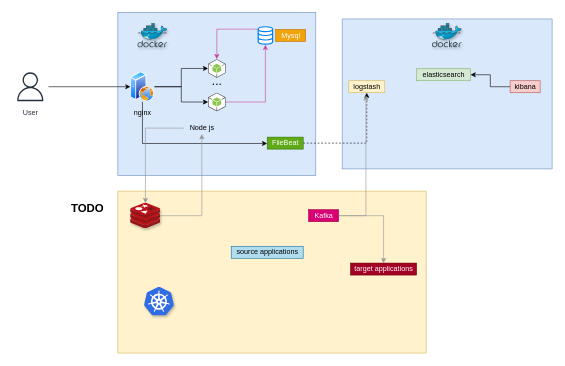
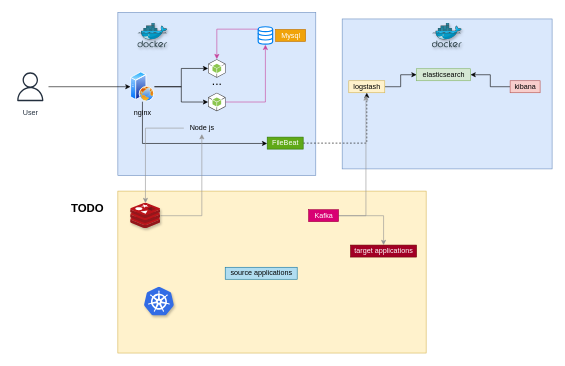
edge "logstash" -> "elasticsearch": added
node "source applications": moved (267, 252) -> (261, 273)
node "target applications": moved (384, 269) -> (384, 251)
